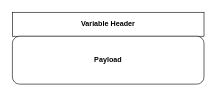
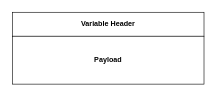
node "Payload": shape rounded rectangle -> rectangle
